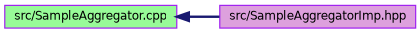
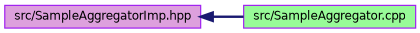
edge "src/SampleAggregatorImp.hpp" -> "src/SampleAggregator.cpp": reversed
